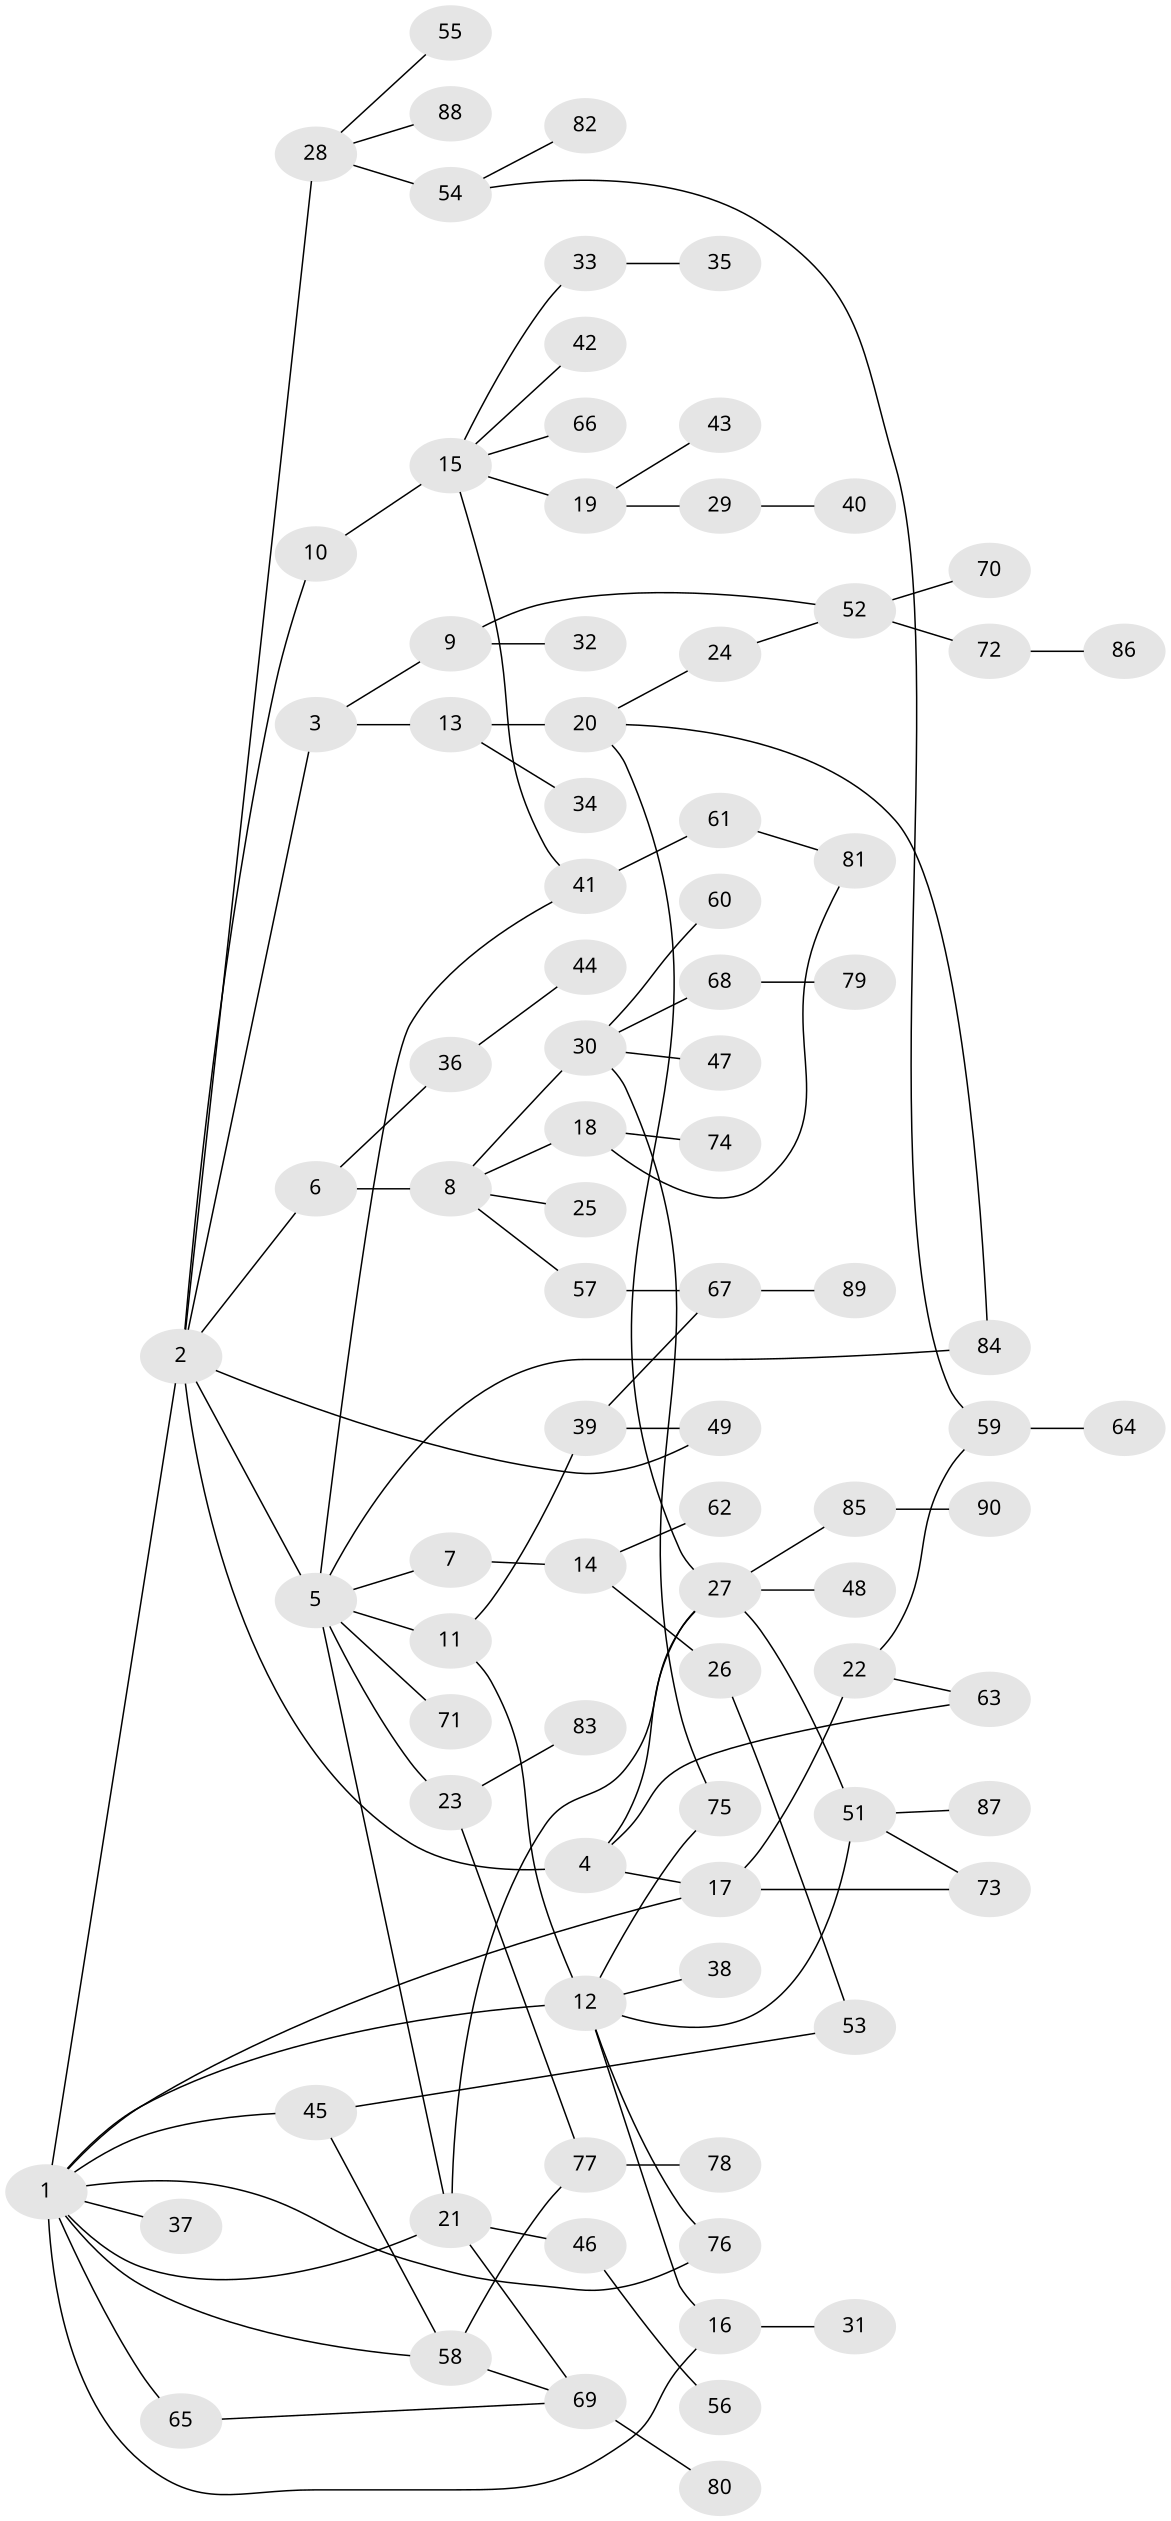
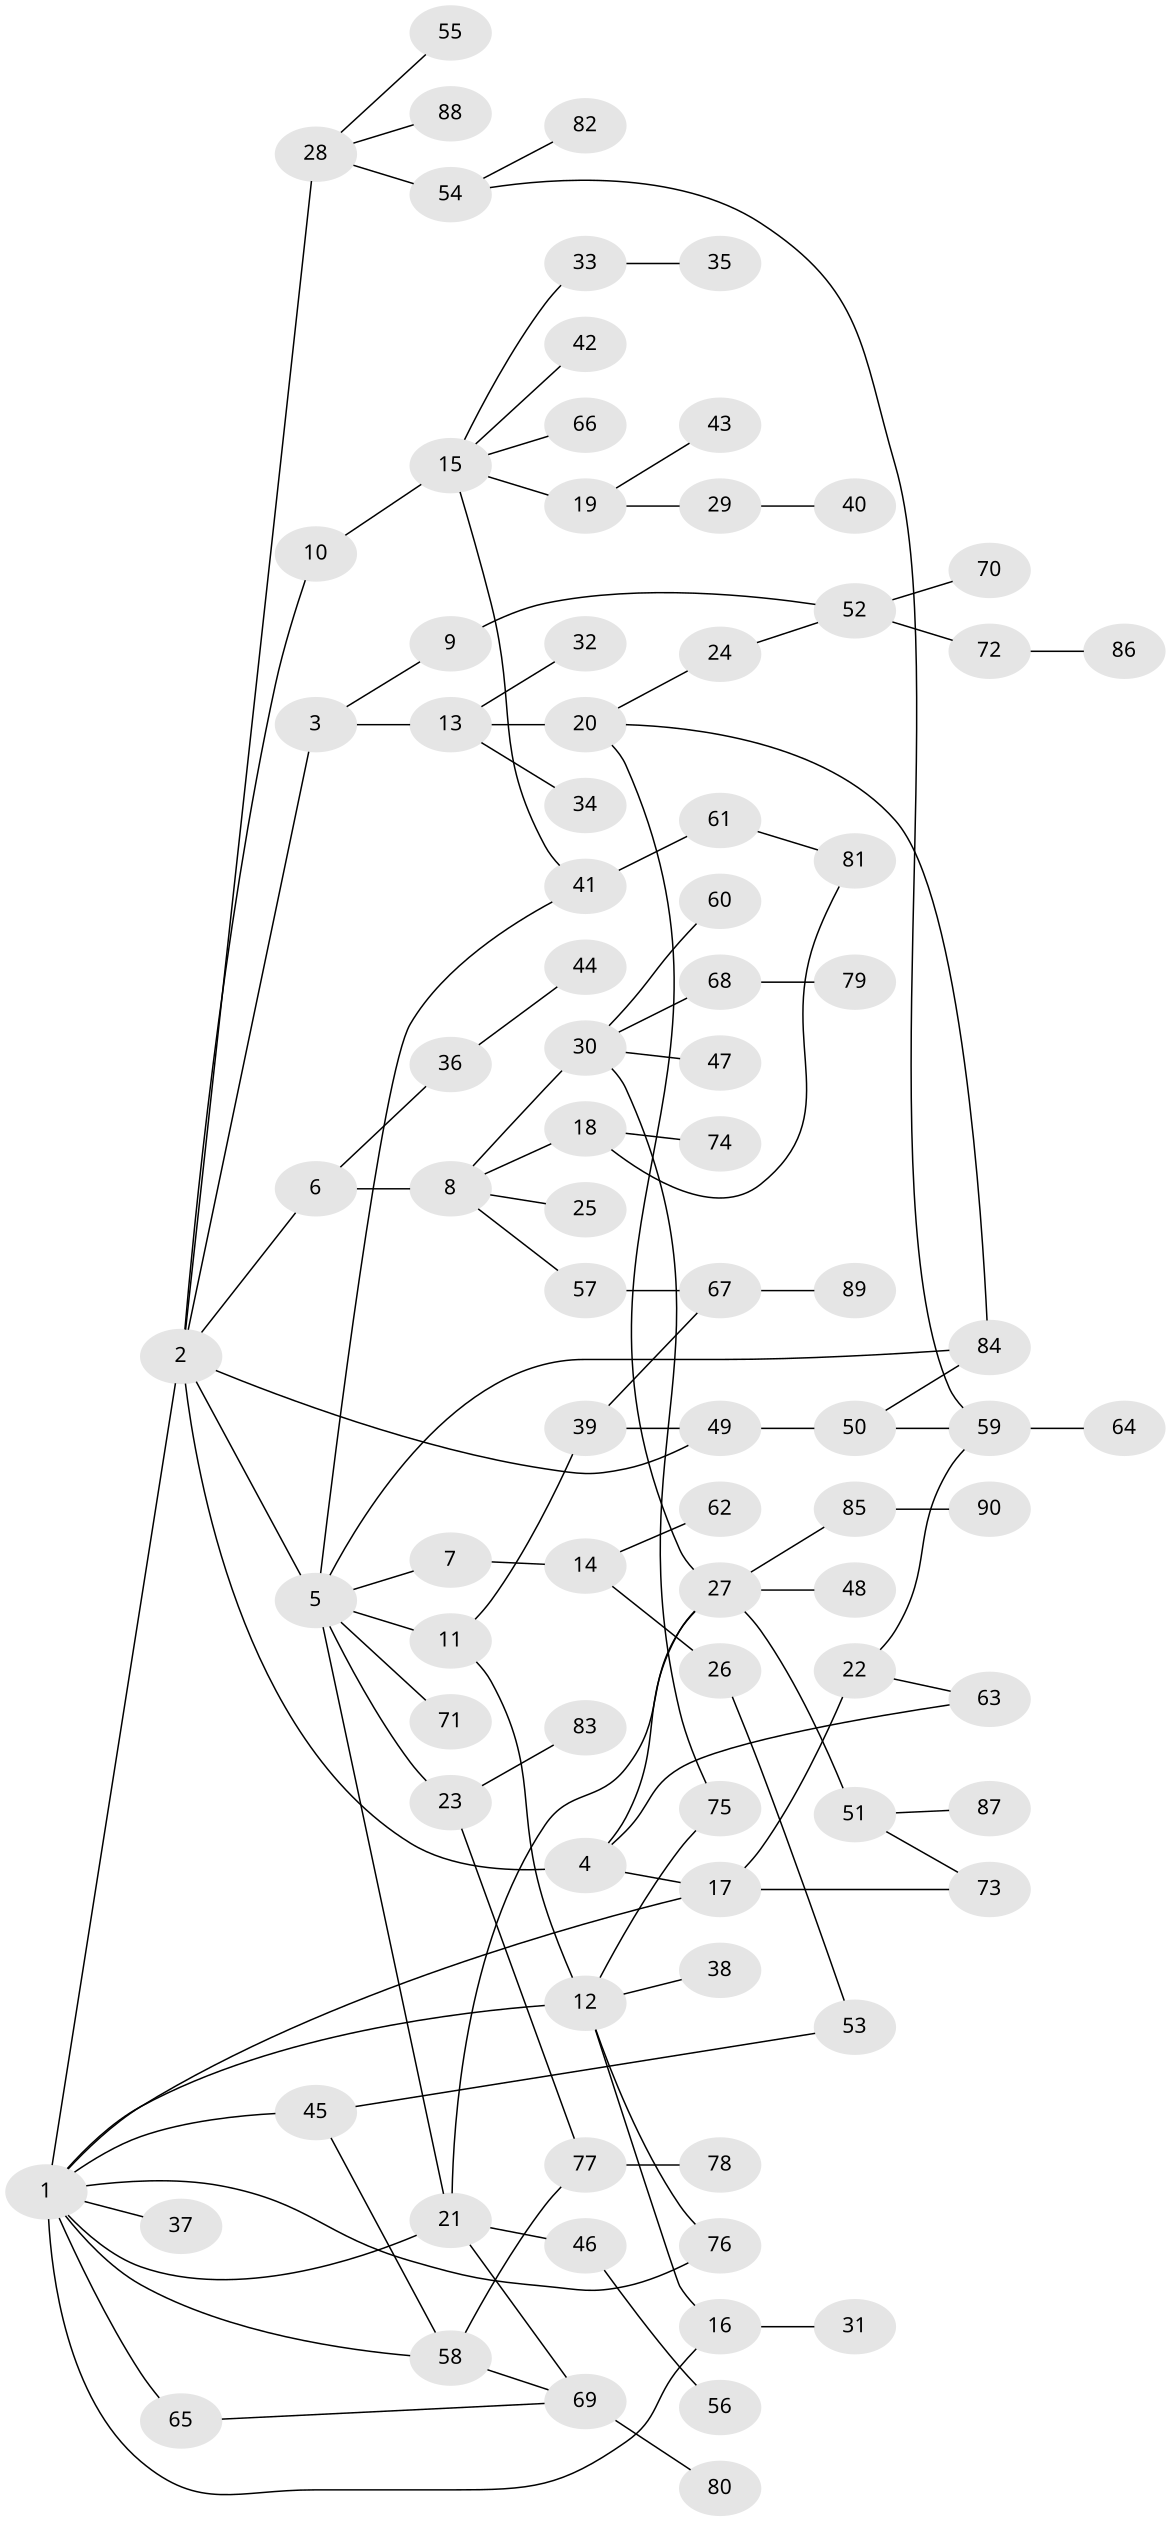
edge "9" -- "32": now "13" -- "32"
node "50": added
edge "51" -- "12": removed
